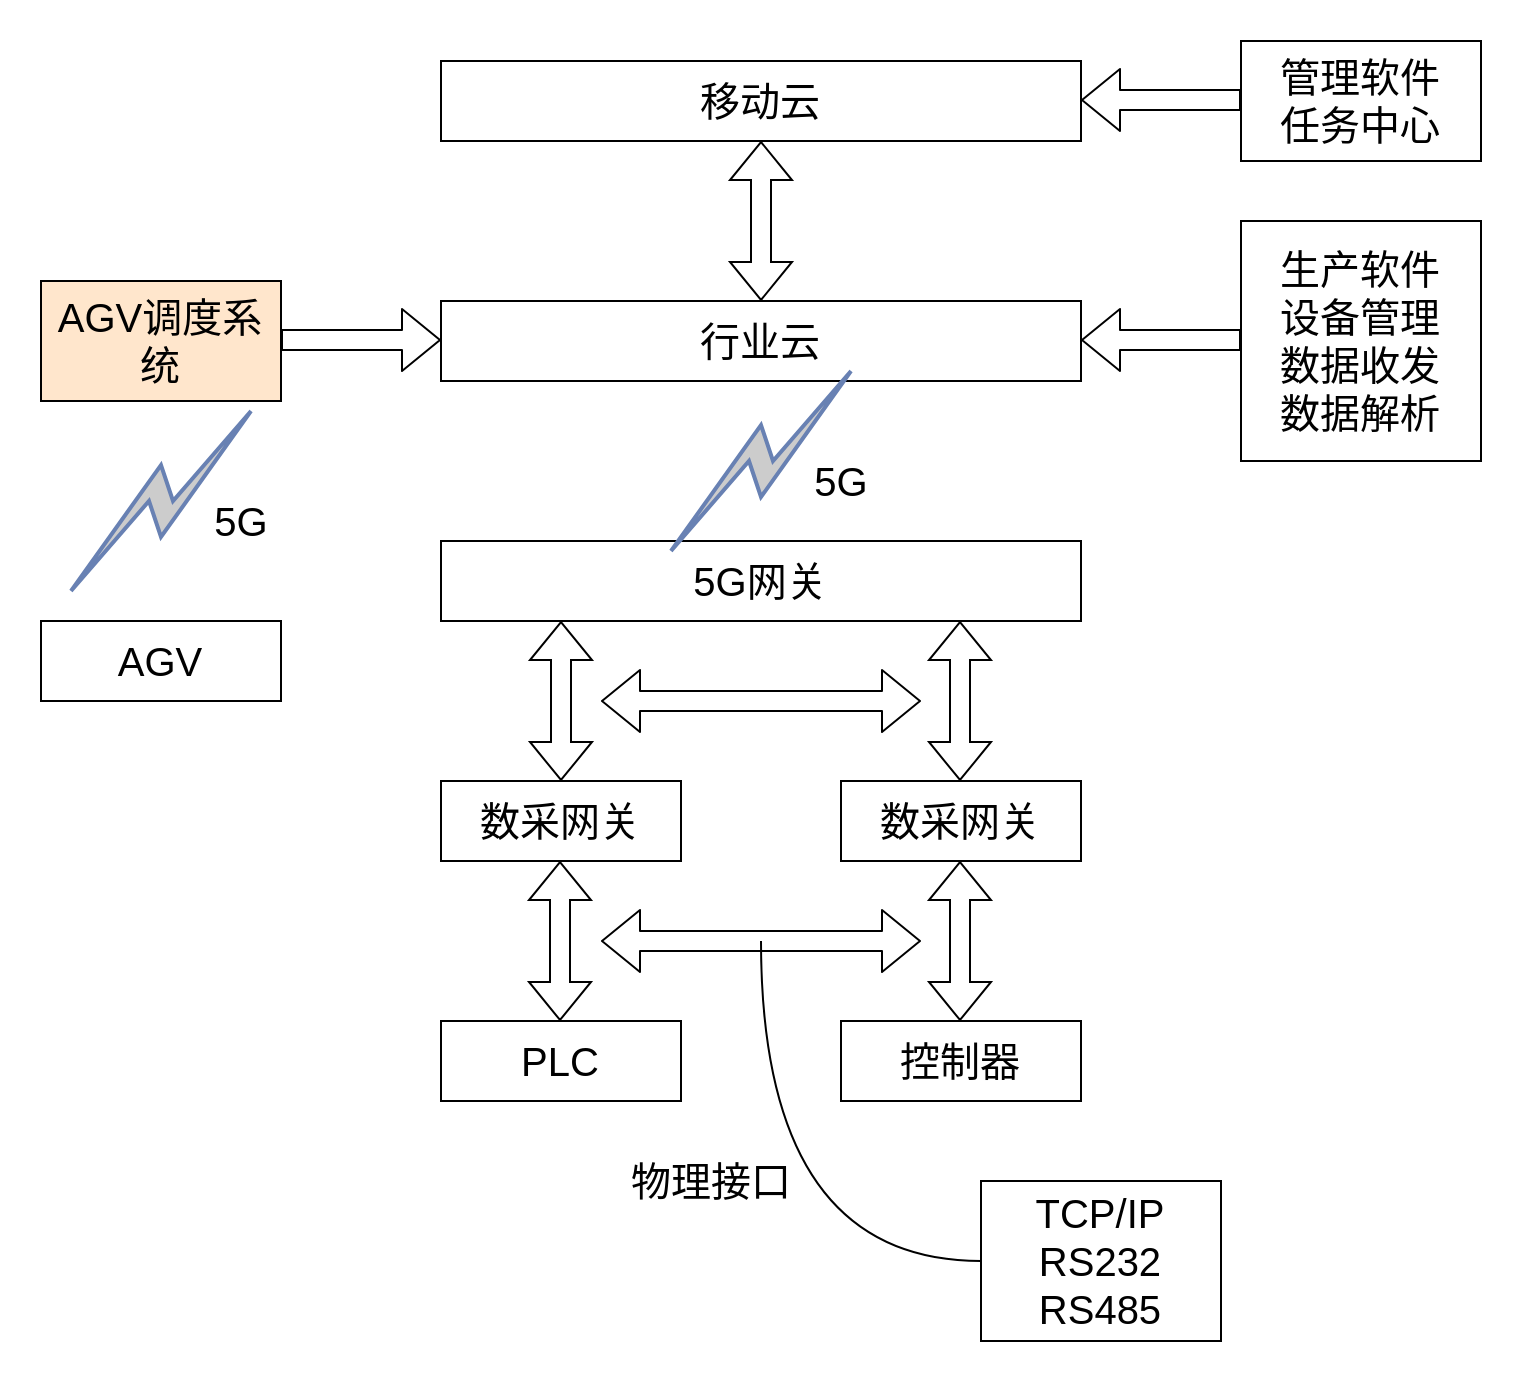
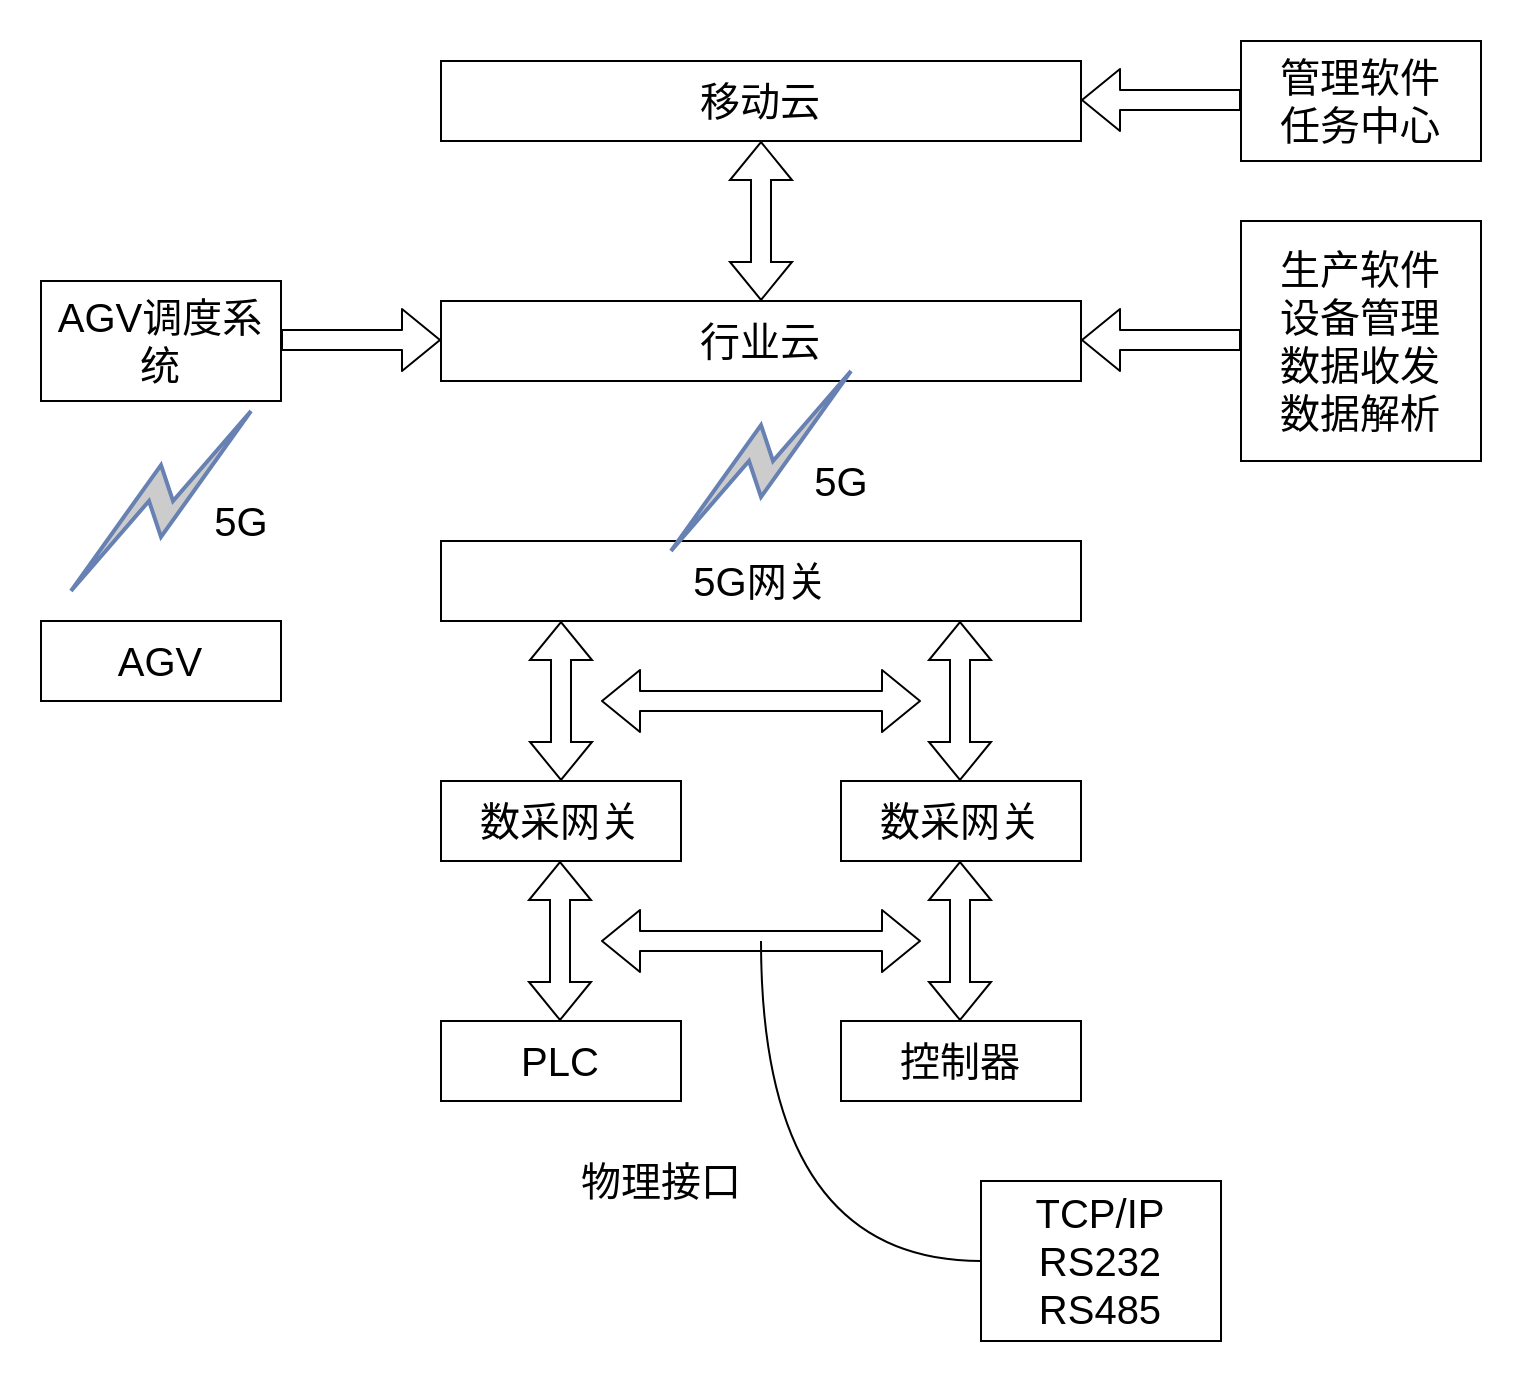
node "AGV调度系统": fillcolor #ffe6cc -> #ffffff
node "物理接口": moved (711, 1181) -> (661, 1181)
